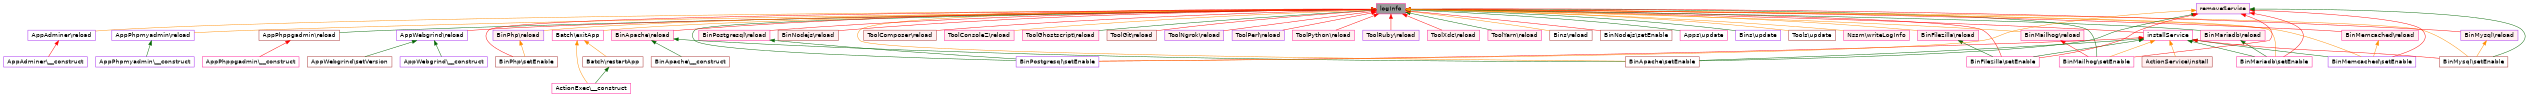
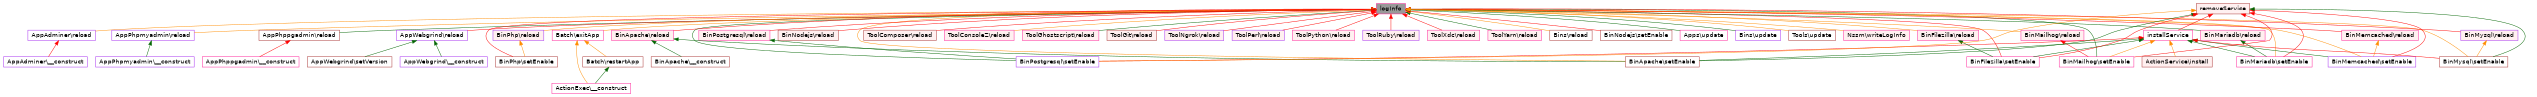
node "removeService": color purple -> brown
edge "installService" -> "logInfo": now "installService" -> "removeService"
